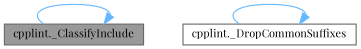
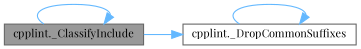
edge "cpplint._ClassifyInclude" -> "cpplint._DropCommonSuffixes": added
